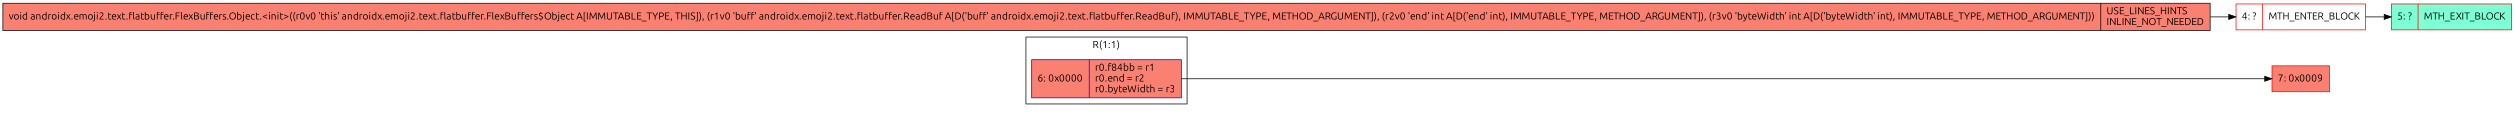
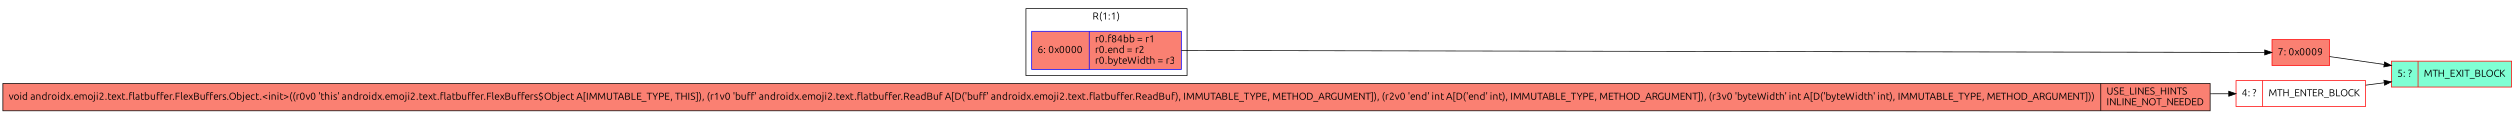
edge "7: 0x0009" -> "5: ?": added
